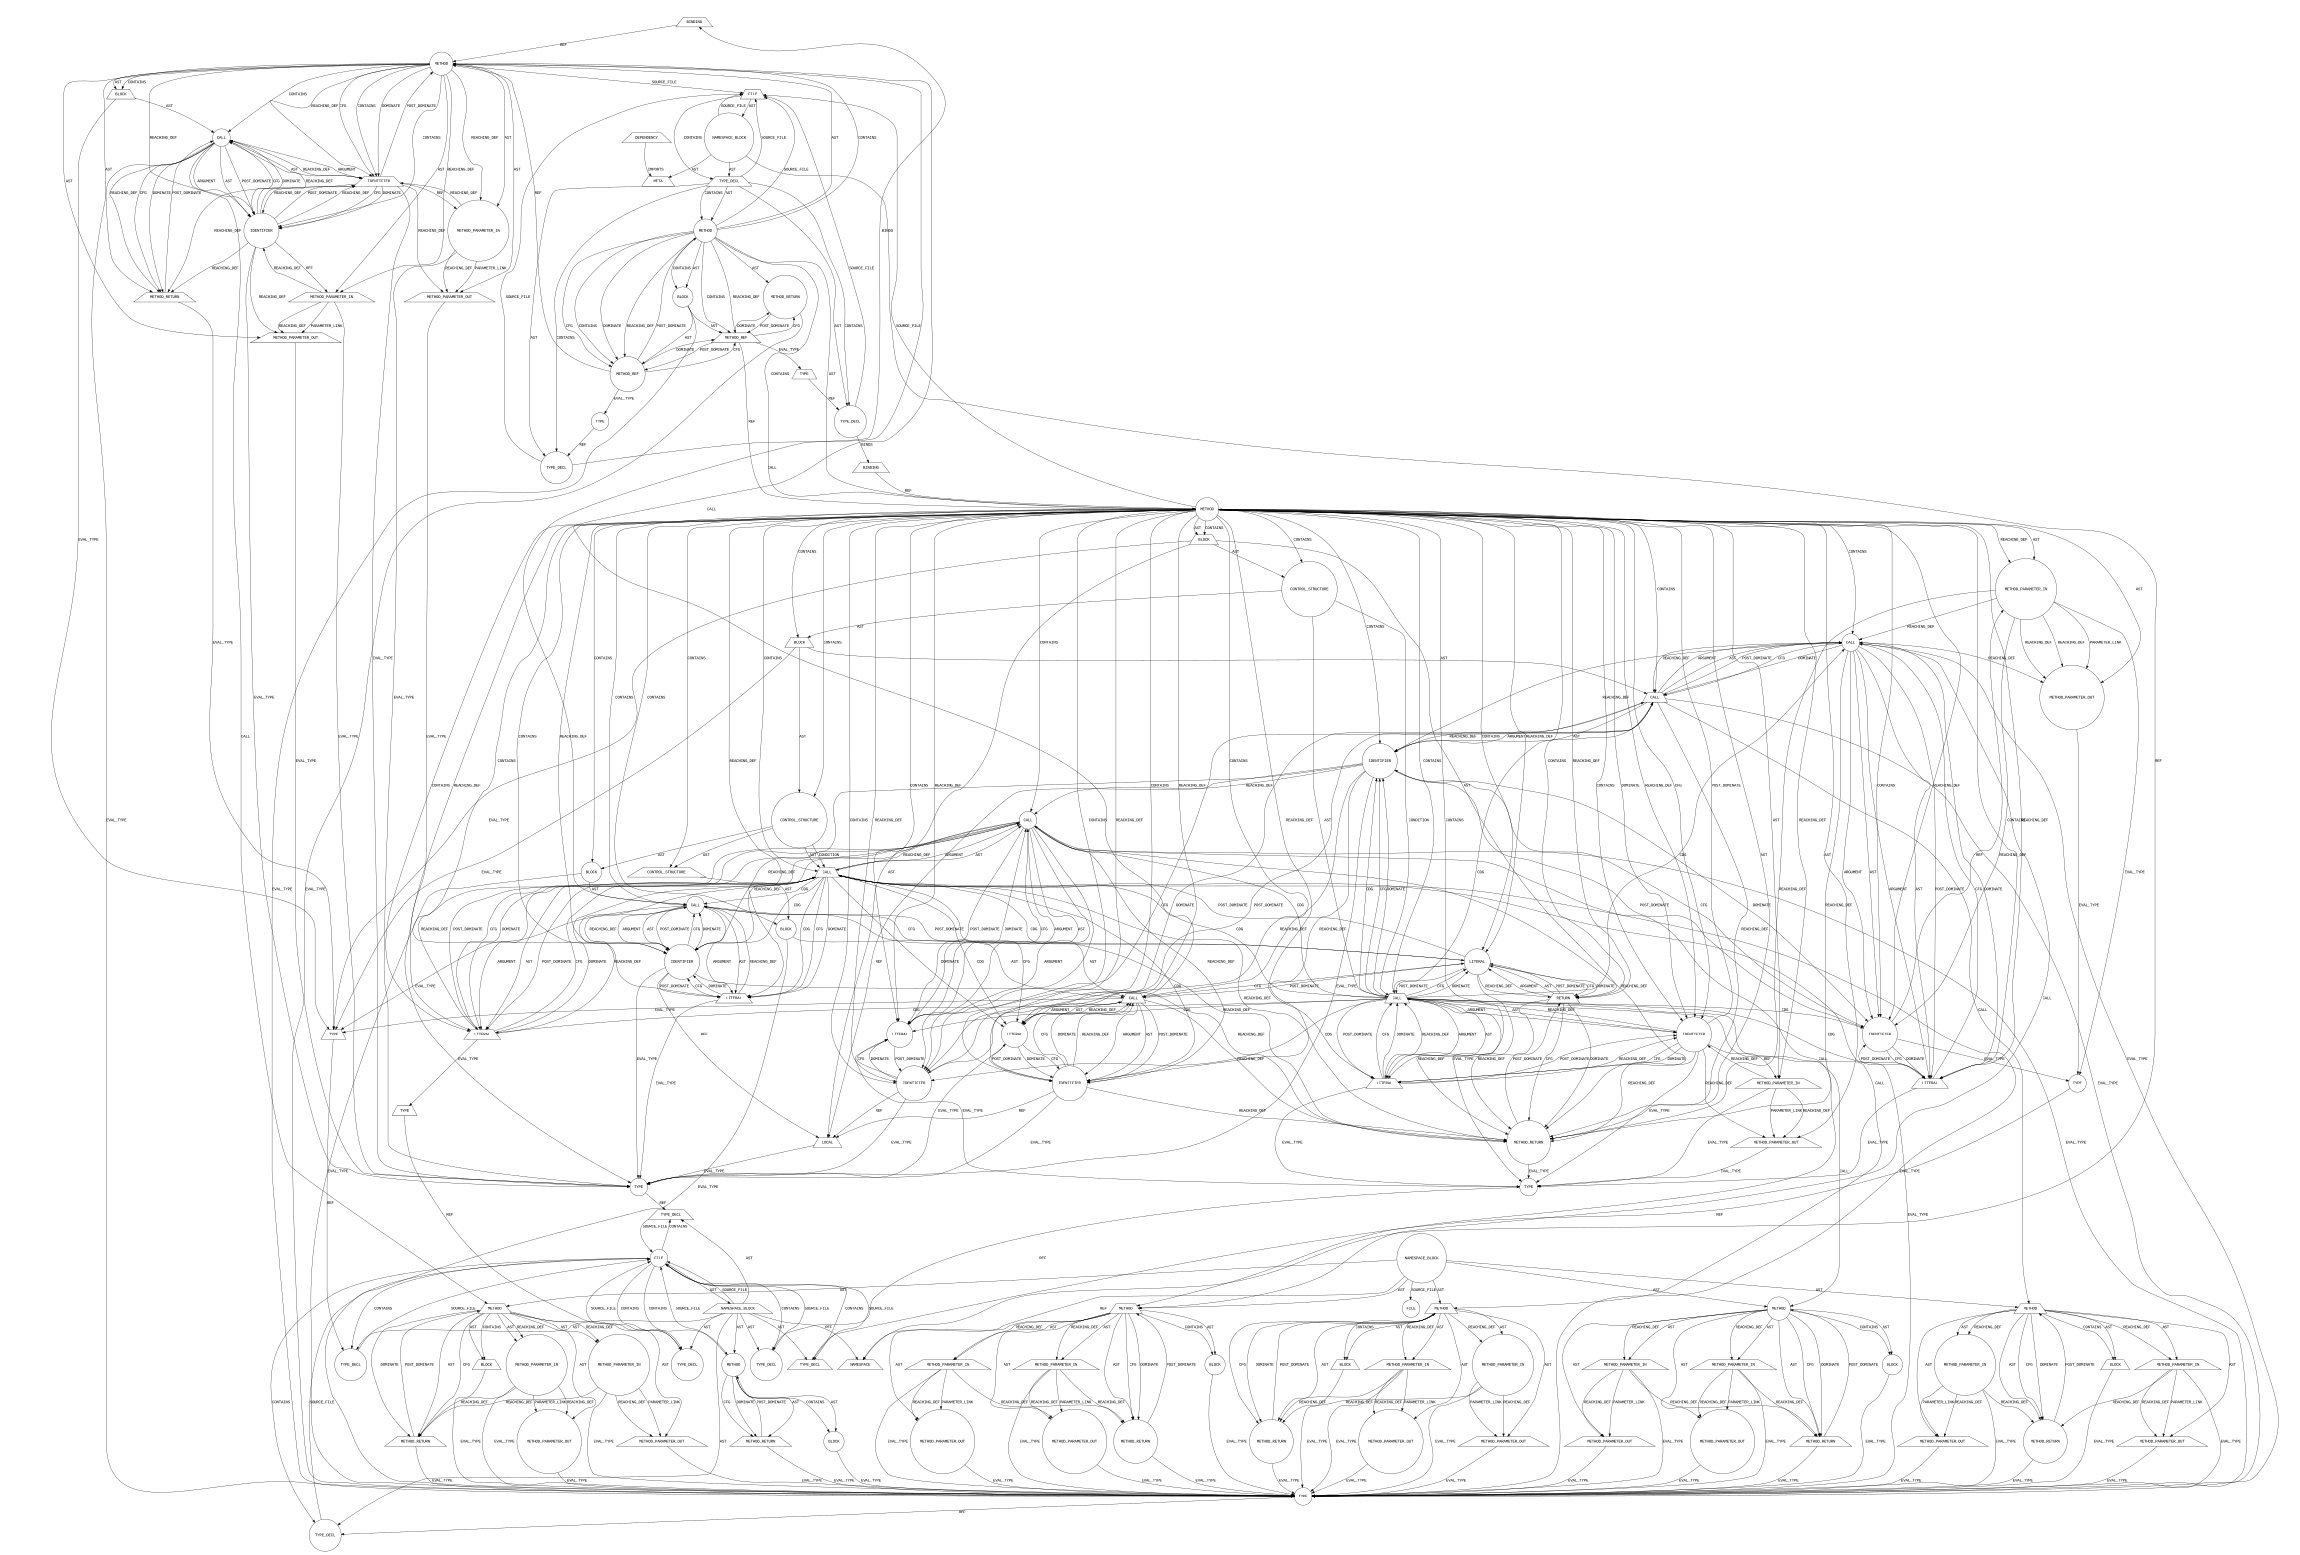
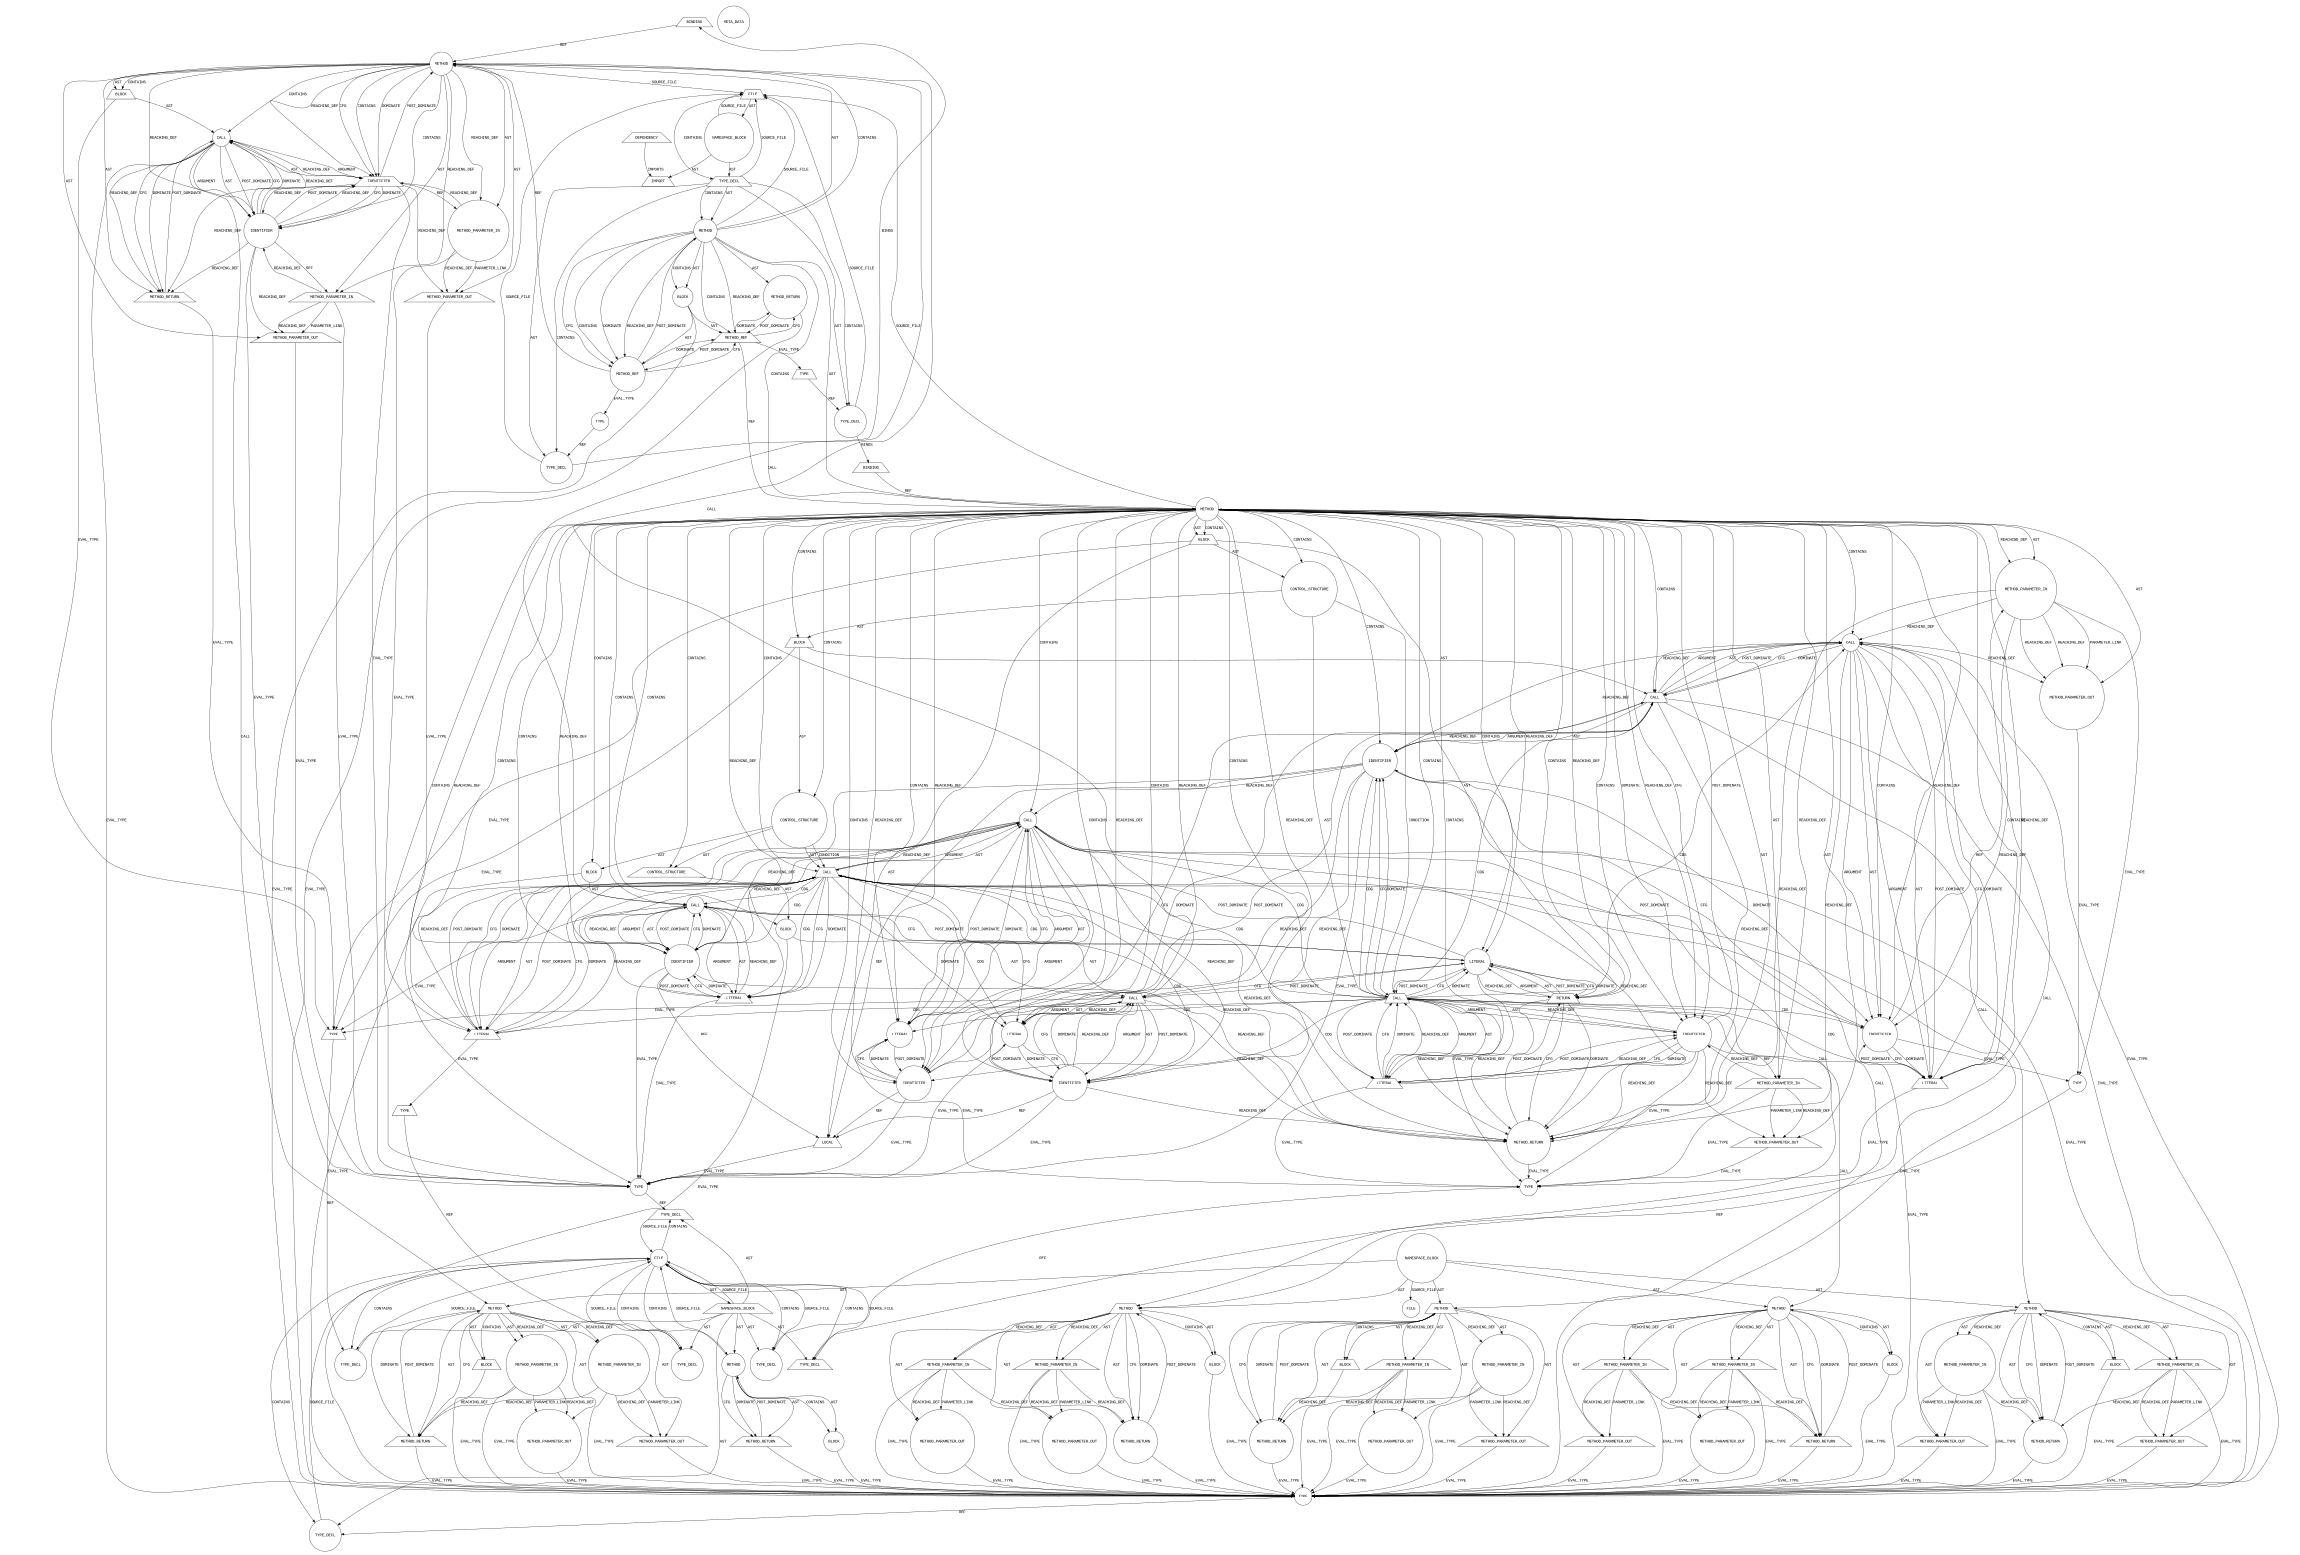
node "META_DATA": added
node "META": label "META" -> "IMPORT"
node "NAMESPACE": removed
